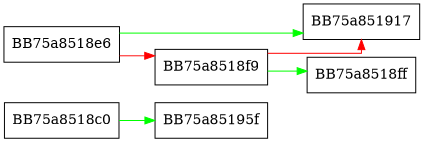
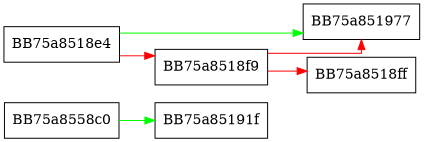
node "BB75a851917": label "BB75a851917" -> "BB75a851977"
node "BB75a8518e6": label "BB75a8518e6" -> "BB75a8518e4"
edge "BB75a8518f9" -> "BB75a8518ff": color green -> red
node "BB75a8518c0": label "BB75a8518c0" -> "BB75a8558c0"
node "BB75a85195f": label "BB75a85195f" -> "BB75a85191f"
